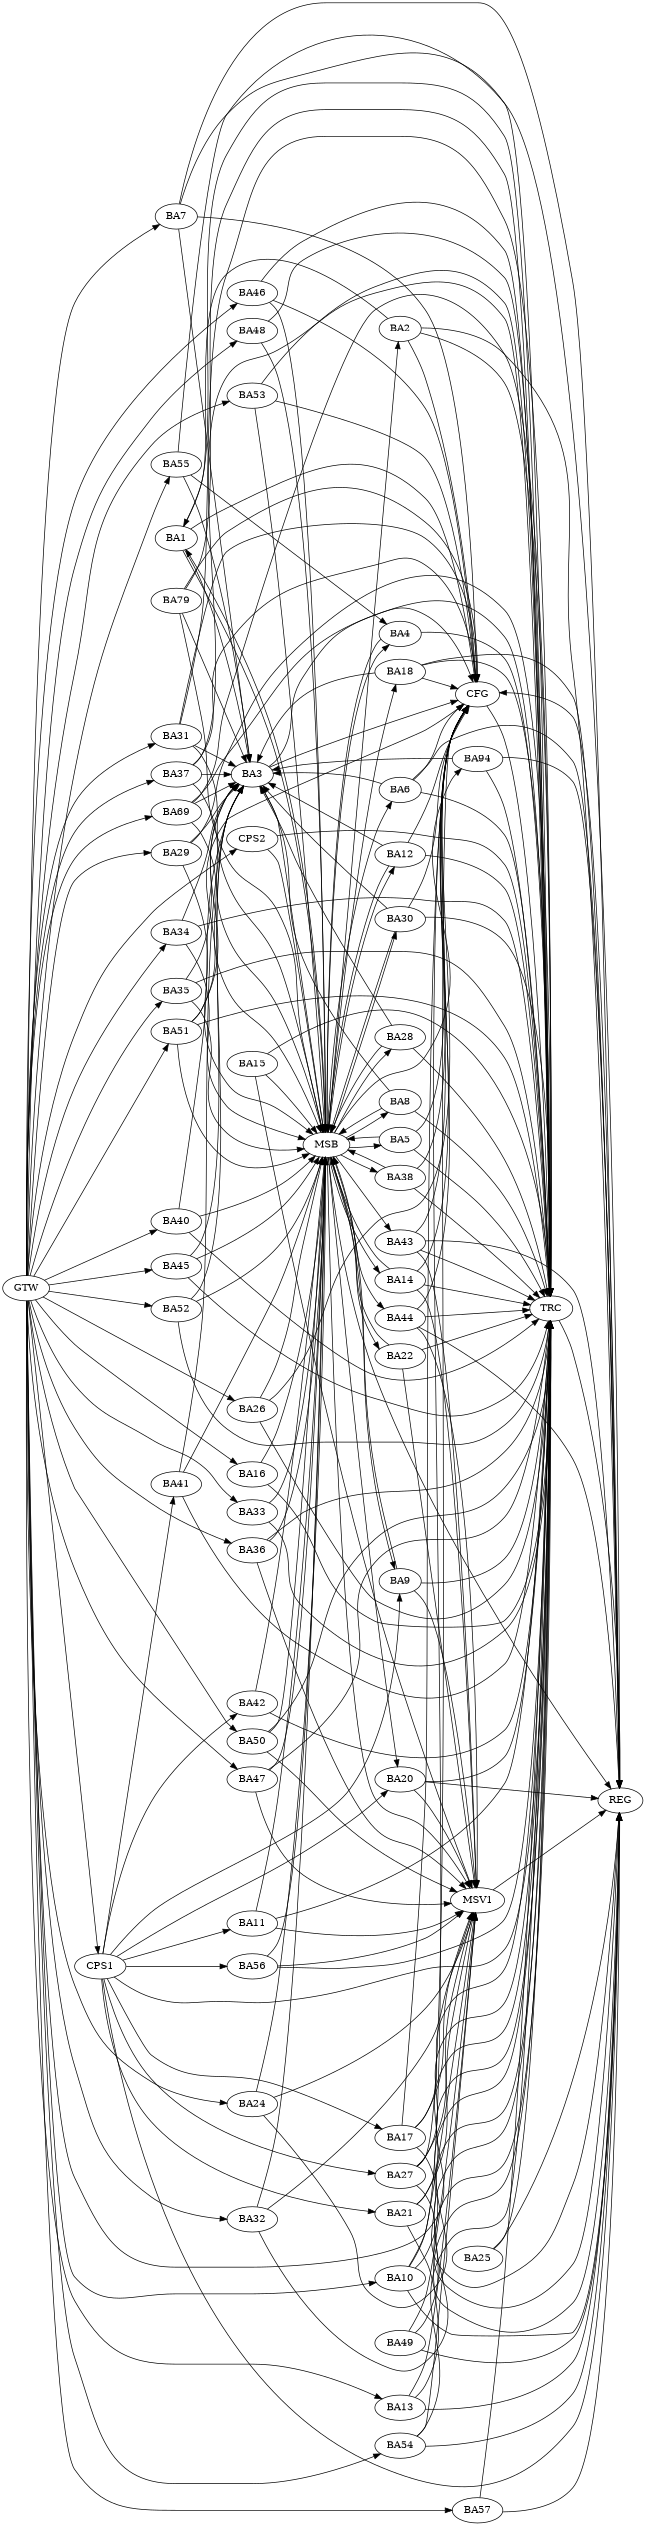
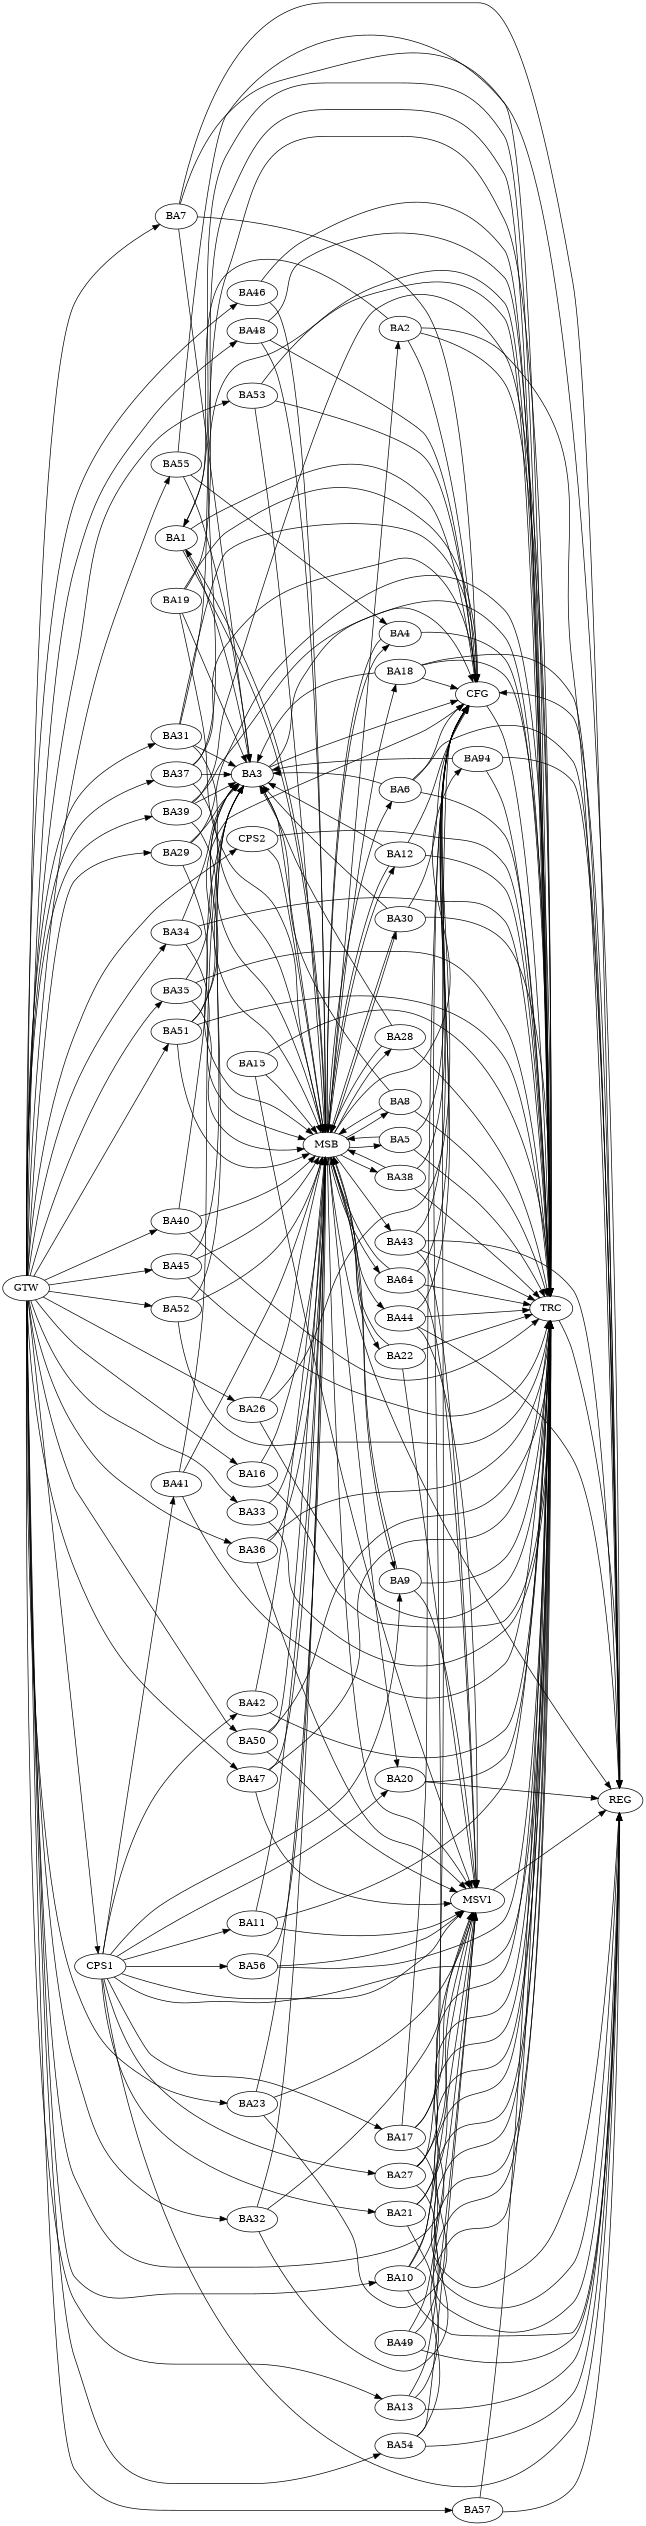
edge "BA46" -> "CFG": now "BA48" -> "CFG"
node "BA79": label "BA79" -> "BA19"
node "BA69": label "BA69" -> "BA39"
node "BA14": label "BA14" -> "BA64"
edge "BA20" -> "MSV1": now "CPS1" -> "MSV1"
node "BA24": label "BA24" -> "BA23"
node "BA25": removed
